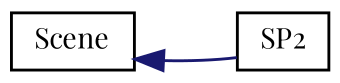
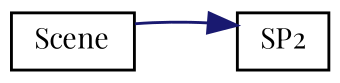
edge "SP2" -> "Scene": reversed
